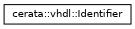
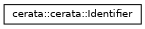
node "cerata::vhdl::Identifier": label "cerata::vhdl::Identifier" -> "cerata::cerata::Identifier"
